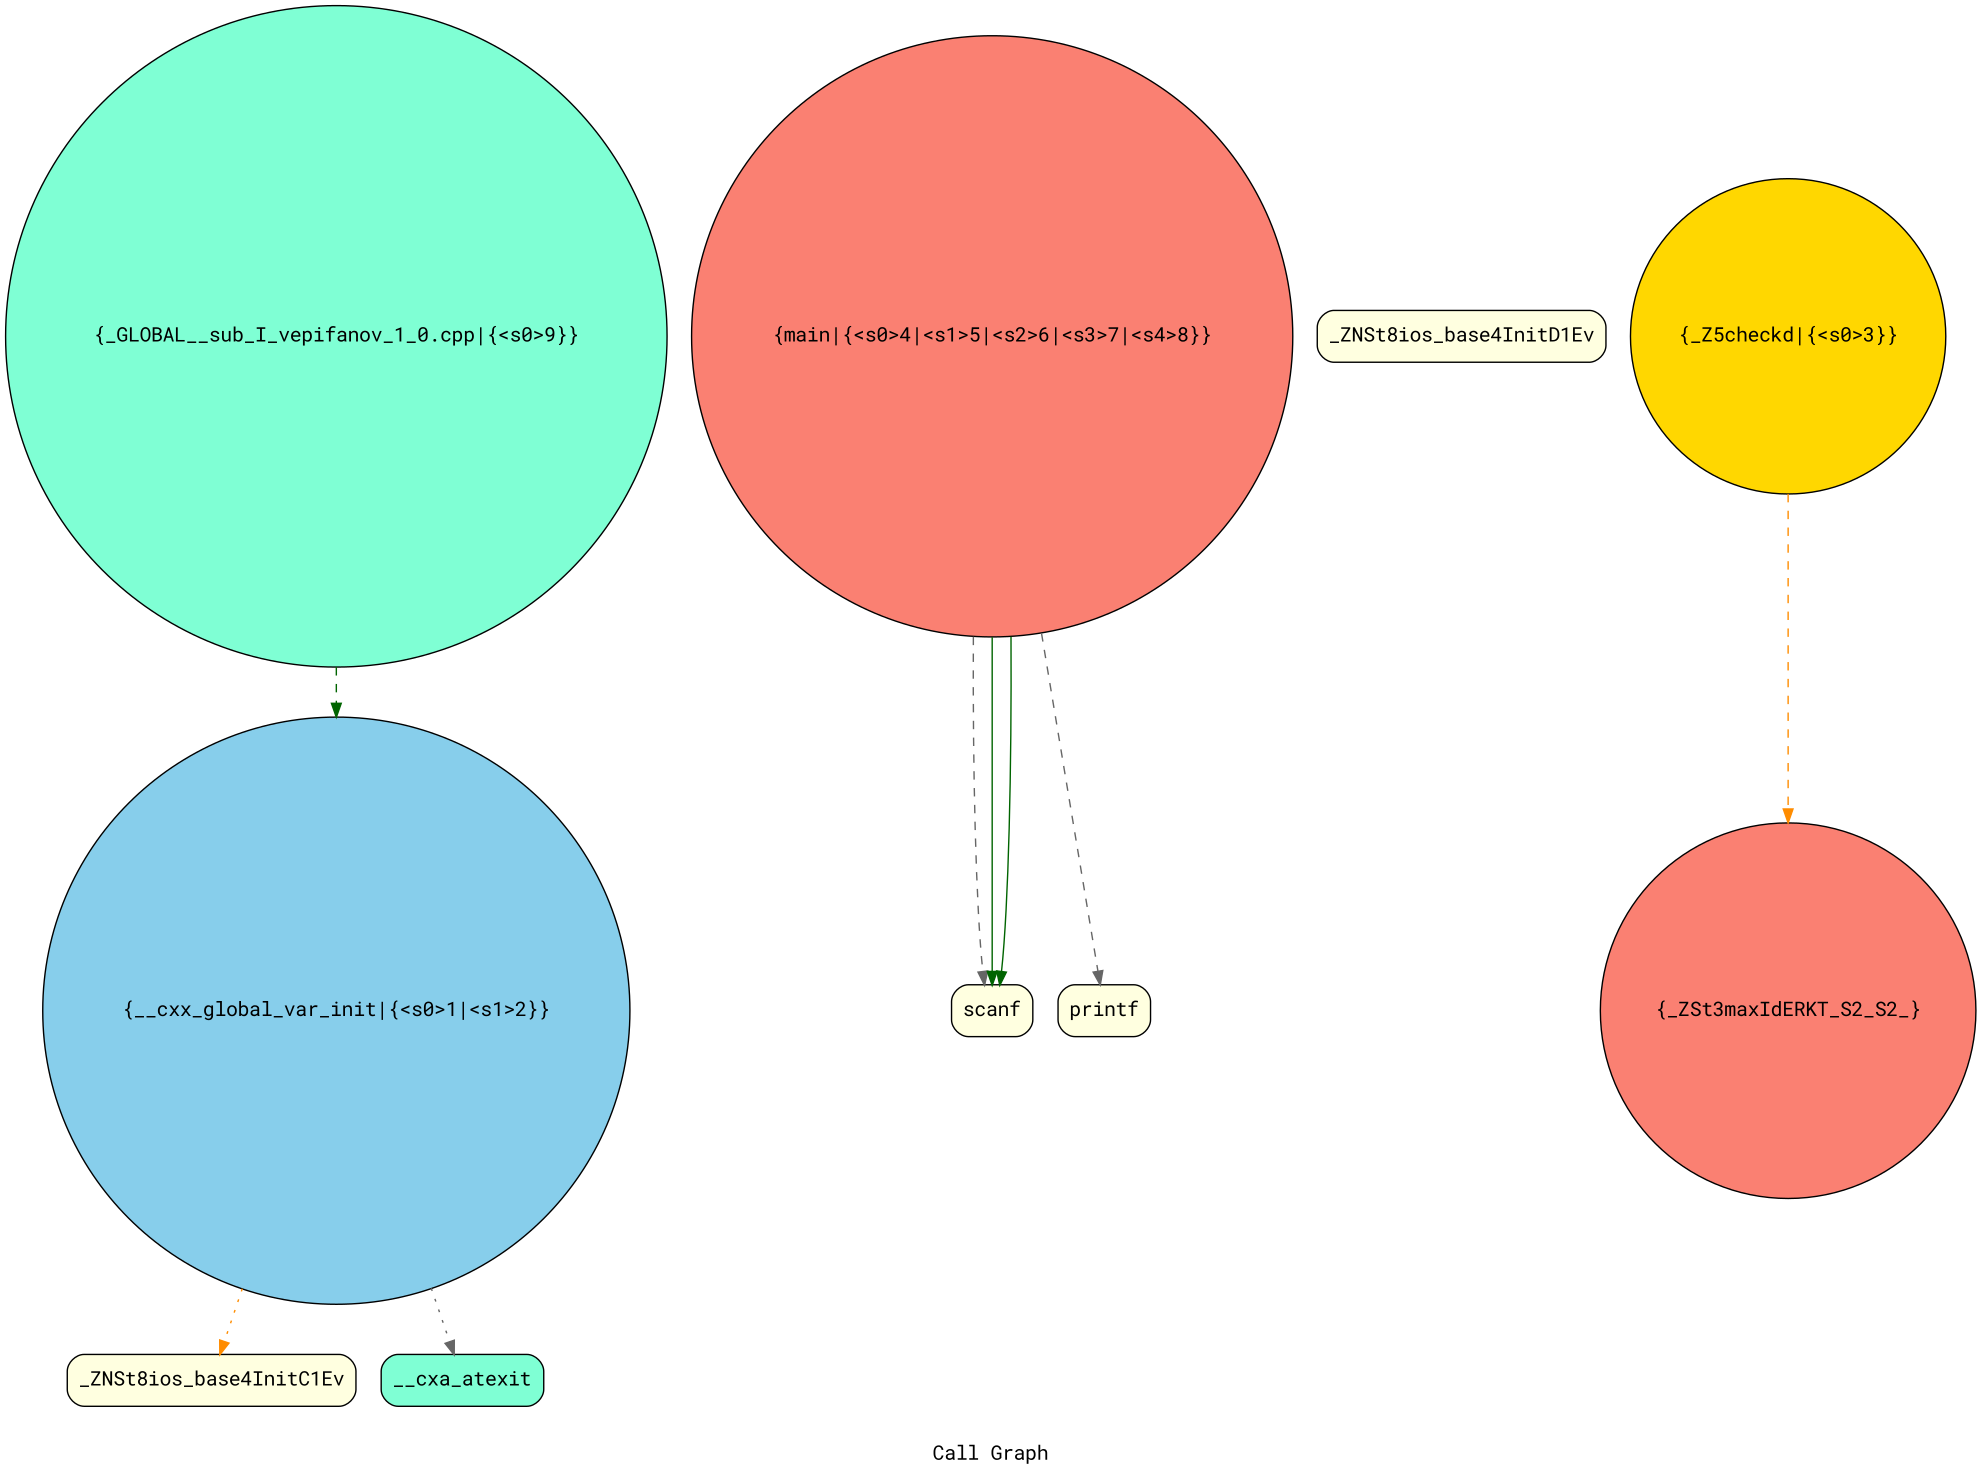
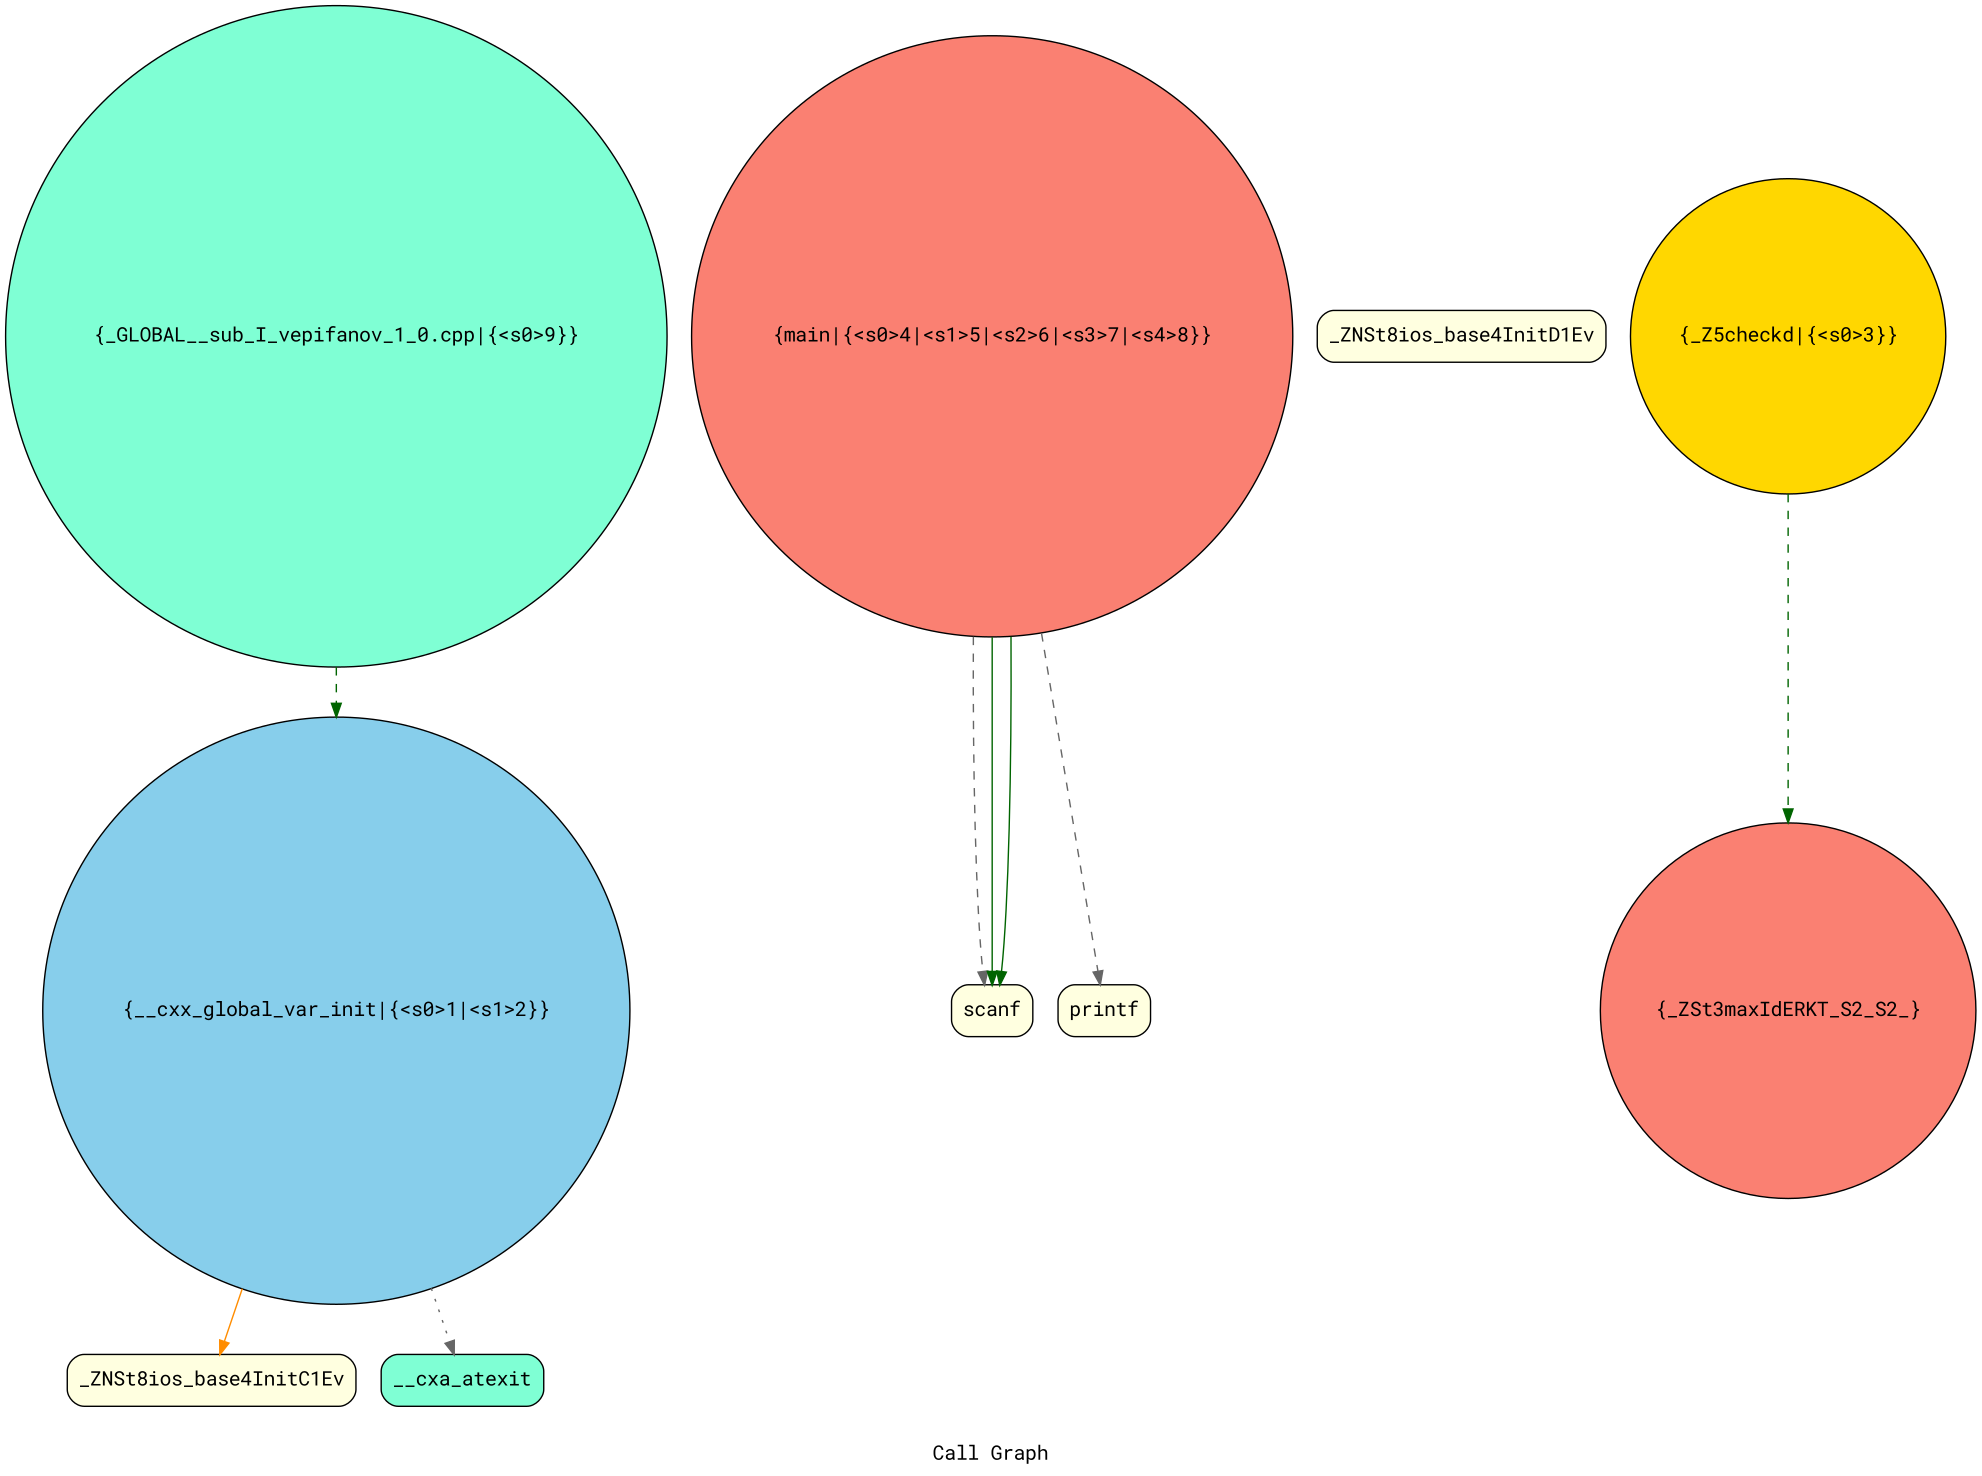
edge "{_Z5checkd|{<s0>3}}" -> "{_ZSt3maxIdERKT_S2_S2_}": color darkorange -> darkgreen
edge "{__cxx_global_var_init|{<s0>1|<s1>2}}" -> "_ZNSt8ios_base4InitC1Ev": style dotted -> solid
